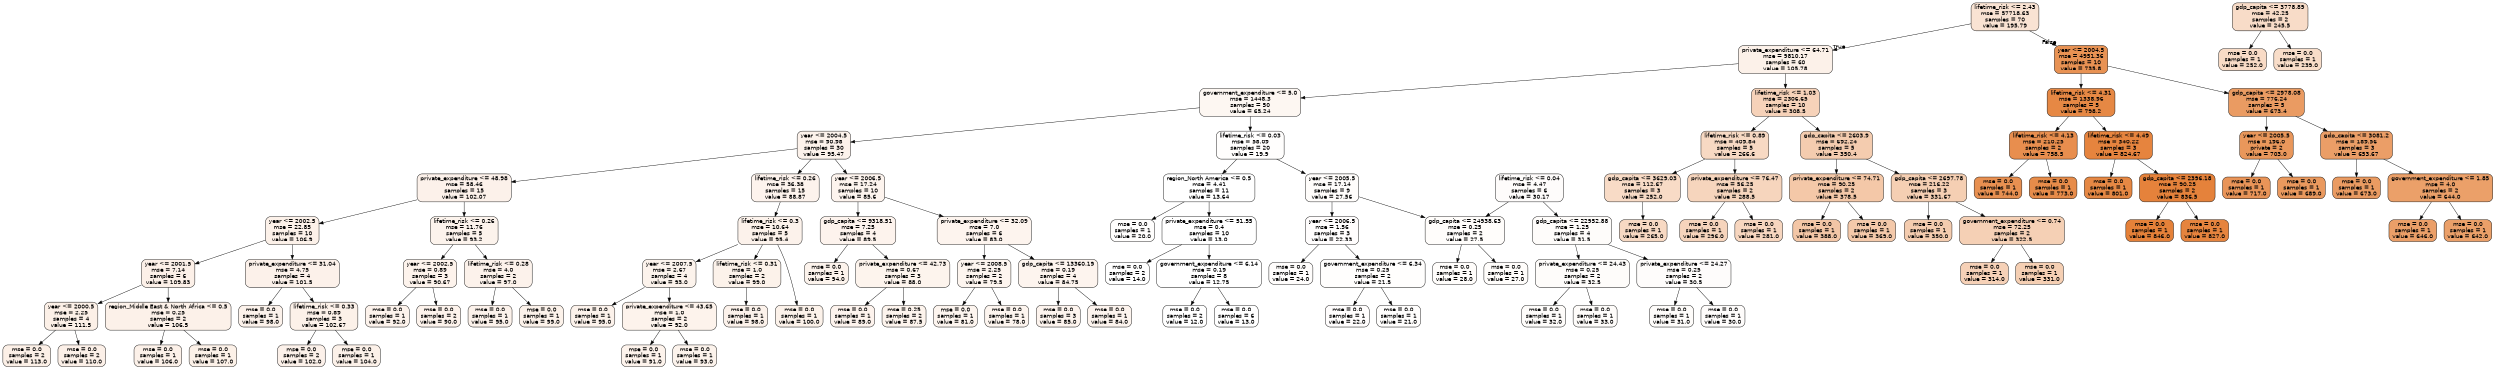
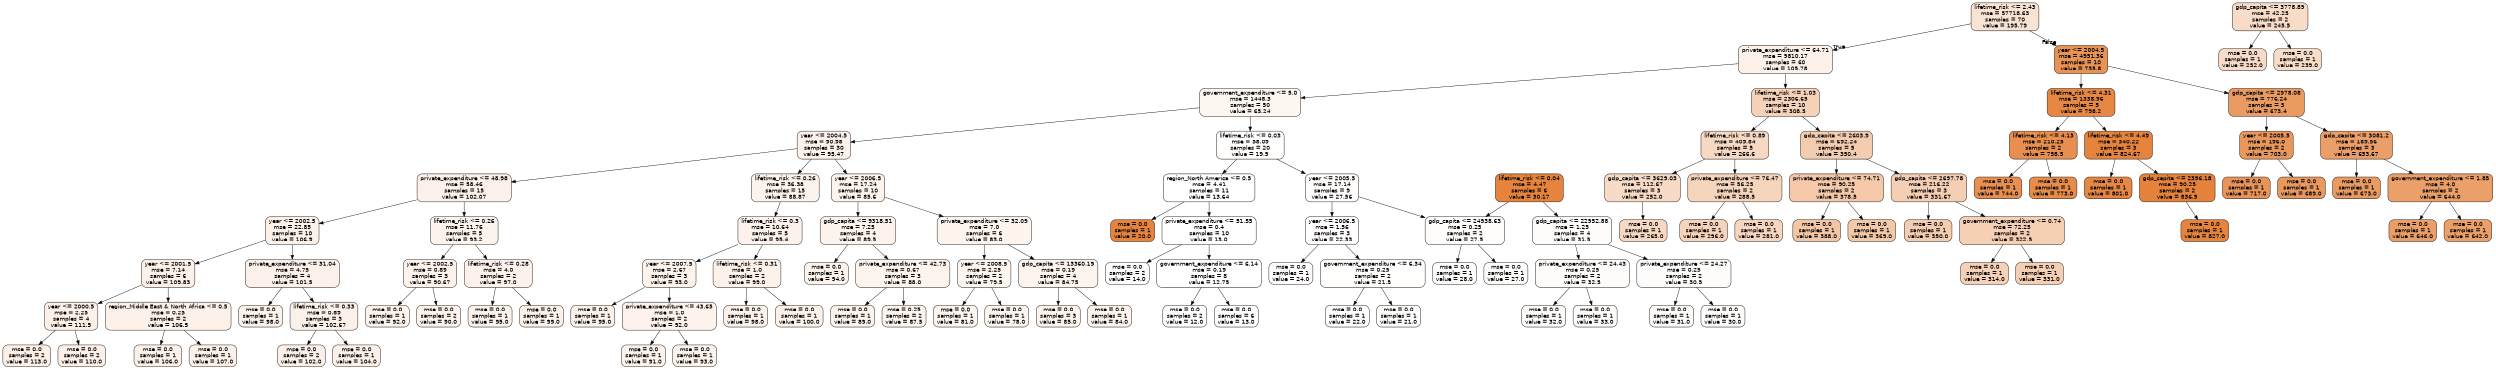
node "year <= 2005.5 mse = 196.0 private = 2 value = 703.0": label "year <= 2005.5 mse = 196.0 private = 2 value = 703.0" -> "year <= 2005.5 mse = 196.0 samples = 2 value = 703.0"
node "lifetime_risk <= 0.04 mse = 4.47 samples = 6 value = 30.17": fillcolor #fefcfb -> #e6843e
node "mse = 0.0 samples = 1 value = 20.0": fillcolor #fffefd -> #e6843e
node "mse = 0.0 samples = 1 value = 846.0": removed
edge "lifetime_risk <= 0.3 mse = 10.64 samples = 5 value = 95.4" -> "mse = 0.0 samples = 1 value = 100.0": now "lifetime_risk <= 0.31 mse = 1.0 samples = 2 value = 99.0" -> "mse = 0.0 samples = 1 value = 100.0"
node "year <= 2007.5 mse = 2.67 samples = 4 value = 93.0": label "year <= 2007.5 mse = 2.67 samples = 4 value = 93.0" -> "year <= 2007.5 mse = 2.67 samples = 3 value = 93.0"
